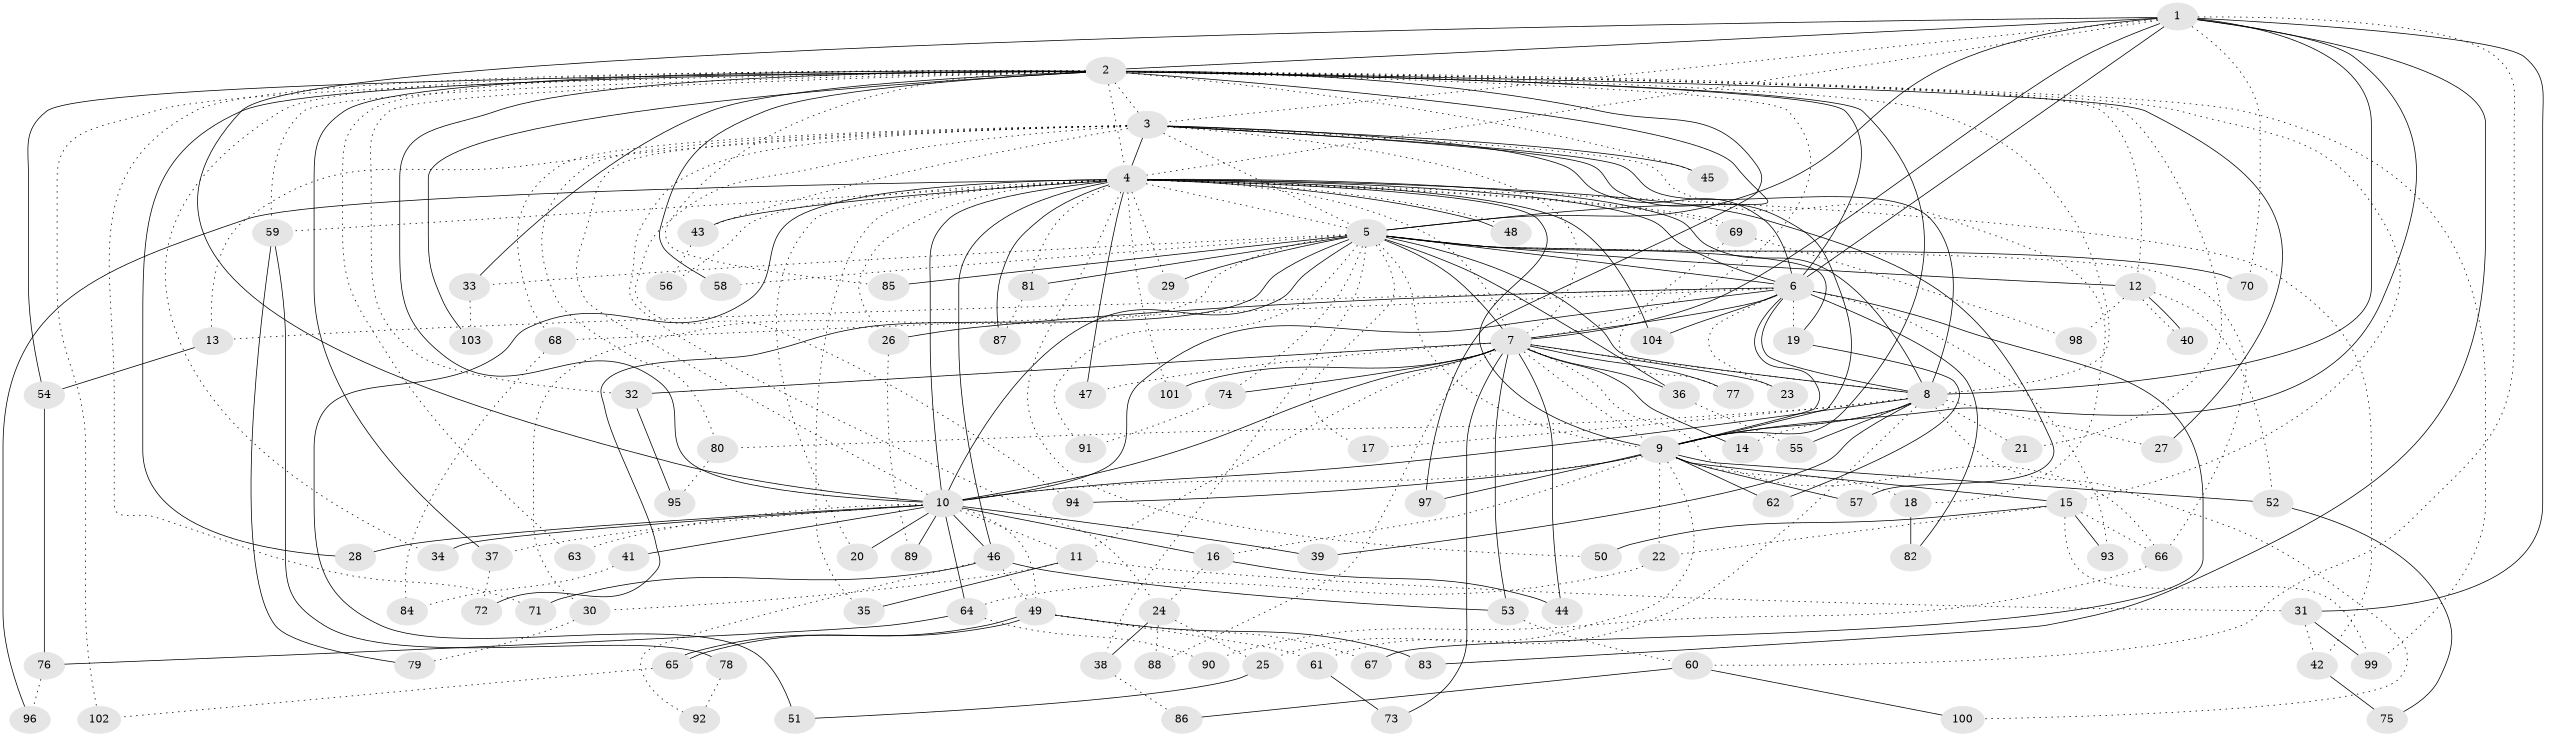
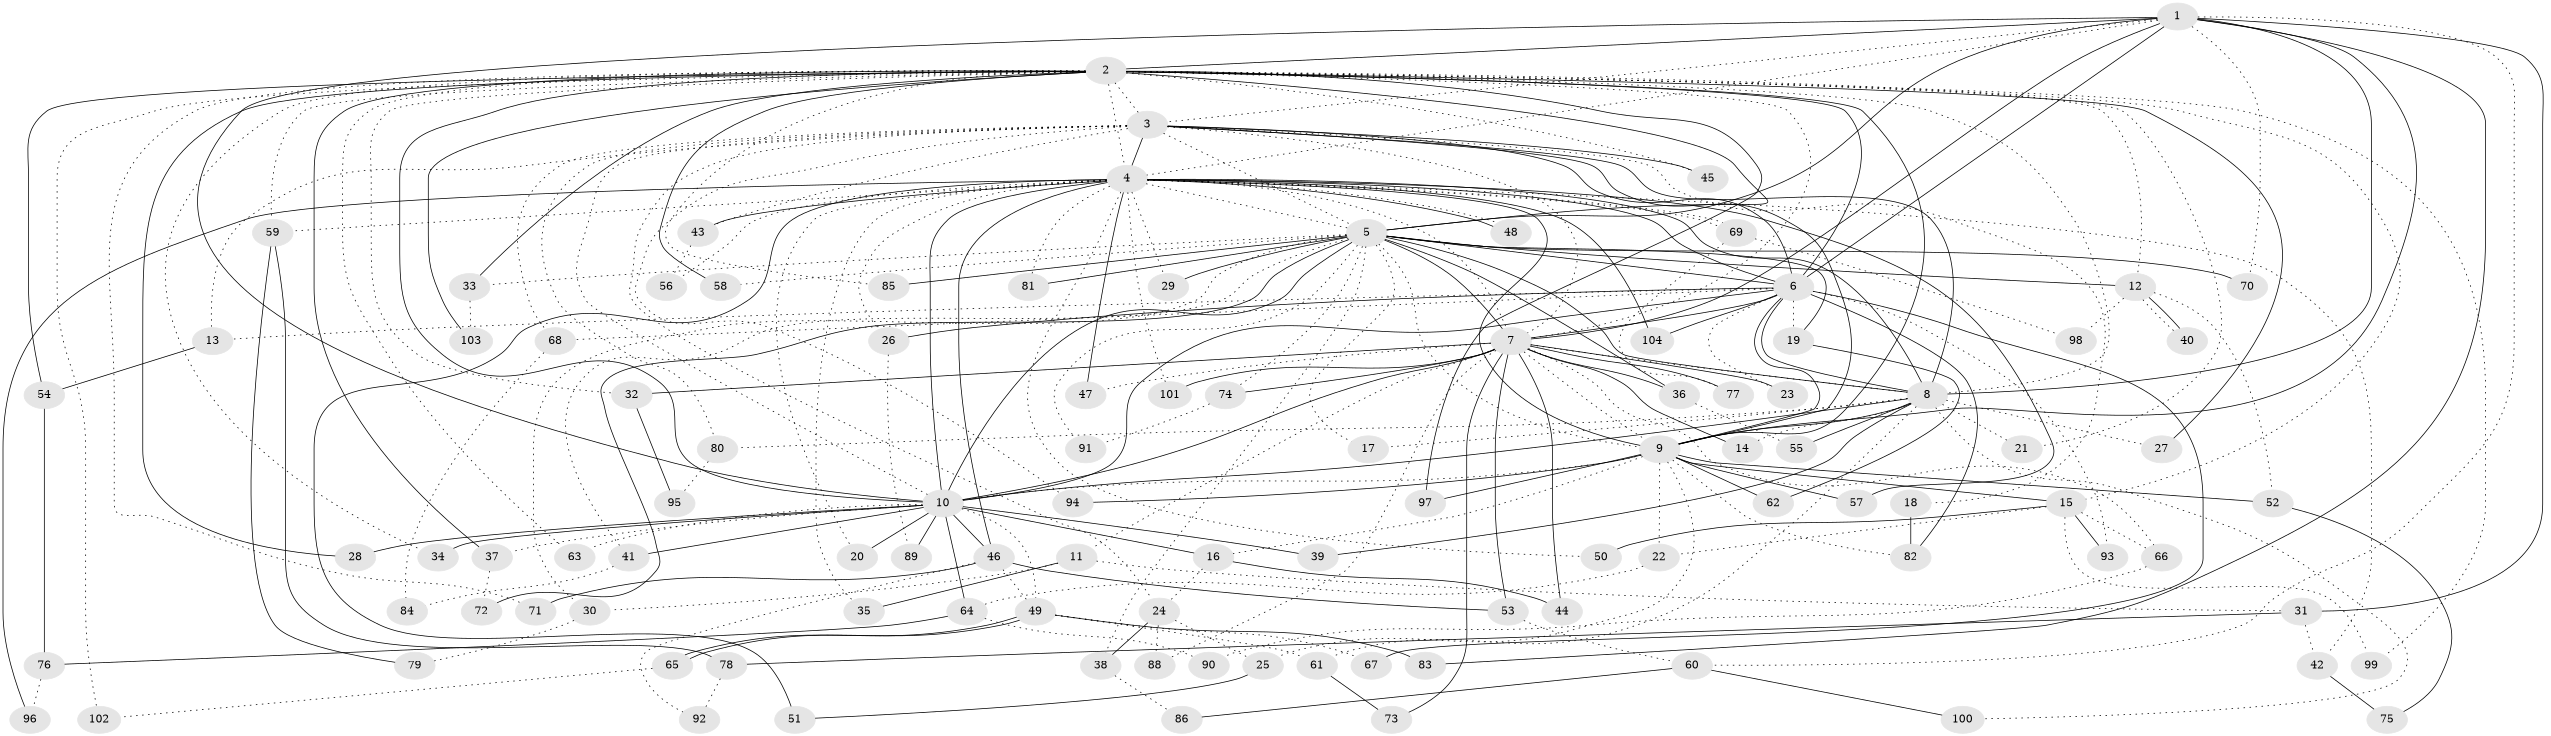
edge "5" -- "66": now "5" -- "41"
node "87": removed
edge "9" -- "18": now "9" -- "82"
edge "10" -- "11": removed
edge "31" -- "99": now "31" -- "78"
